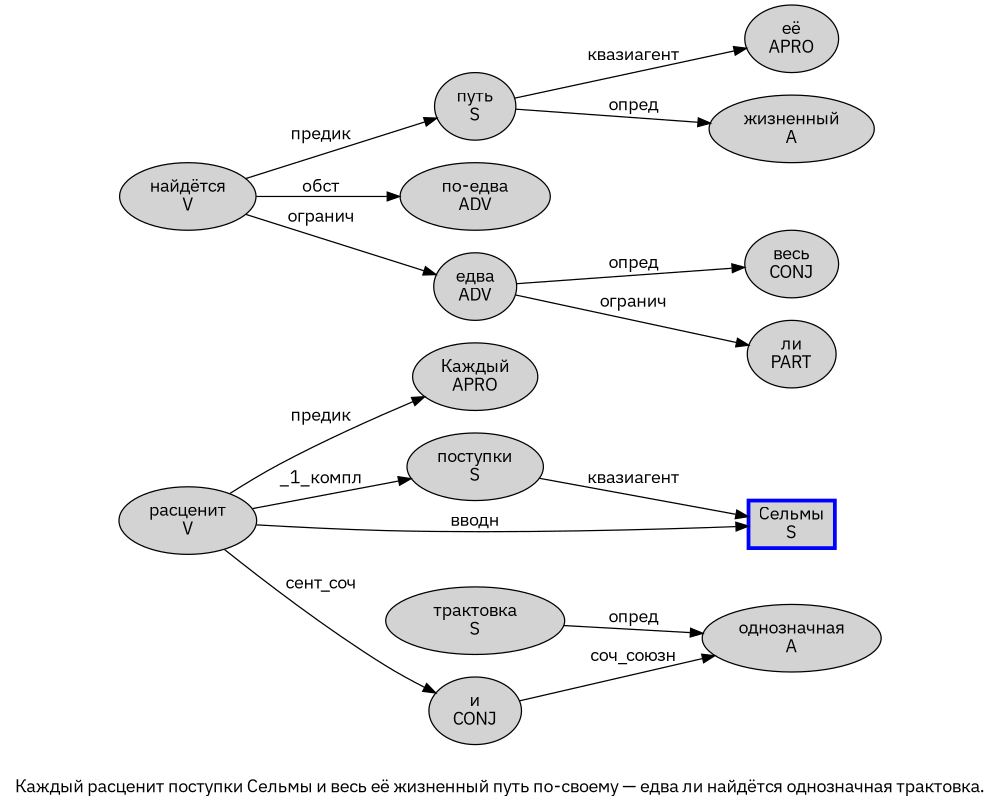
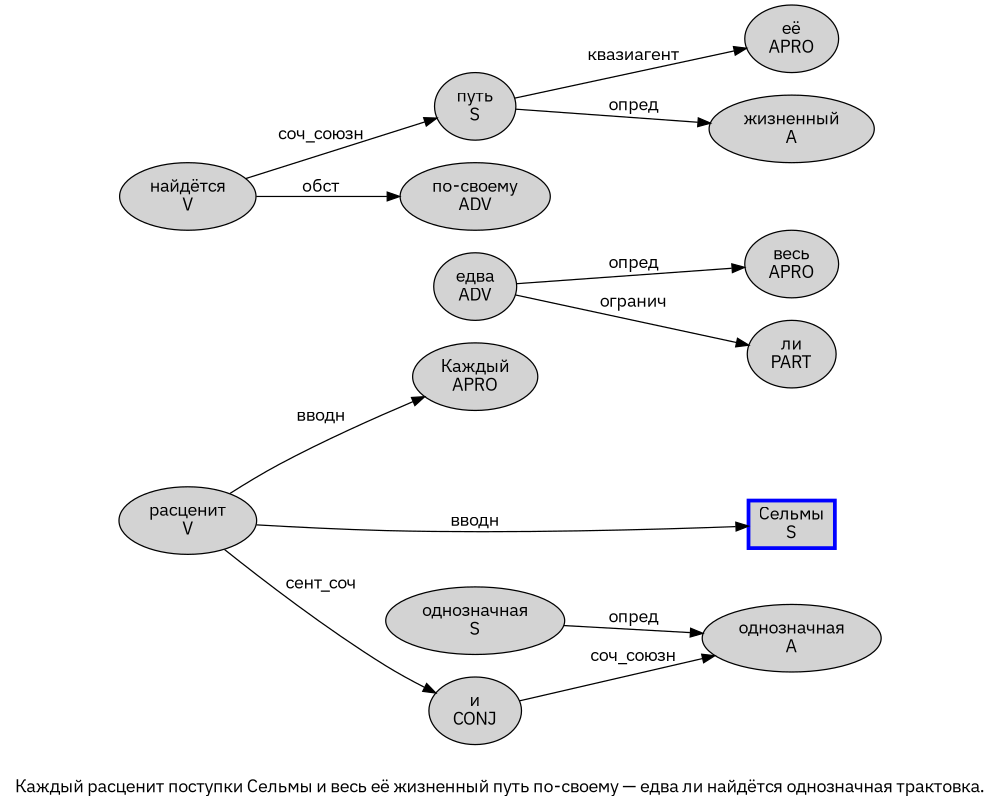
edge "найдётся V" -> "путь S": label "предик" -> "соч_союзн"
node "по-едва ADV": label "по-едва ADV" -> "по-своему ADV"
edge "найдётся V" -> "едва ADV": removed, label "огранич"
node "весь CONJ": label "весь CONJ" -> "весь APRO"
edge "расценит V" -> "Каждый APRO": label "предик" -> "вводн"
node "поступки S": removed
node "трактовка S": label "трактовка S" -> "однозначная S"
